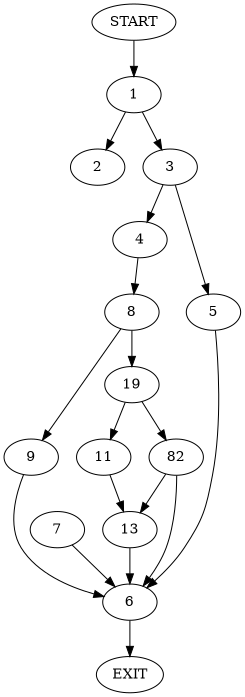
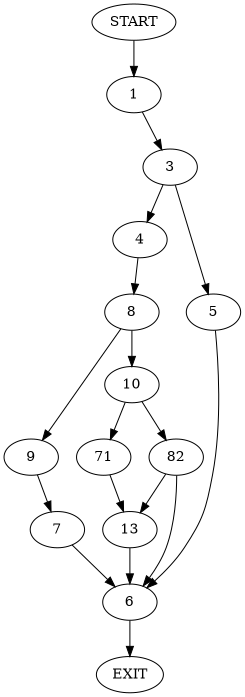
node "2": removed
node "19": label "19" -> "10"
node "11": label "11" -> "71"
edge "9" -> "6": now "9" -> "7"
